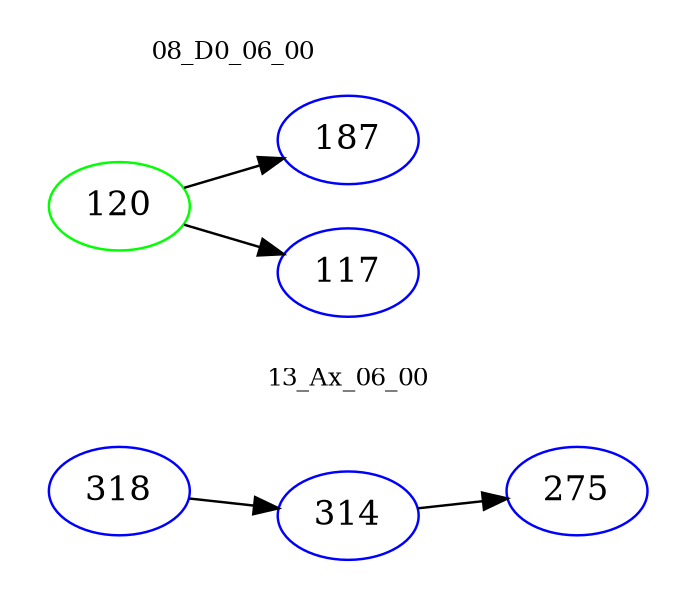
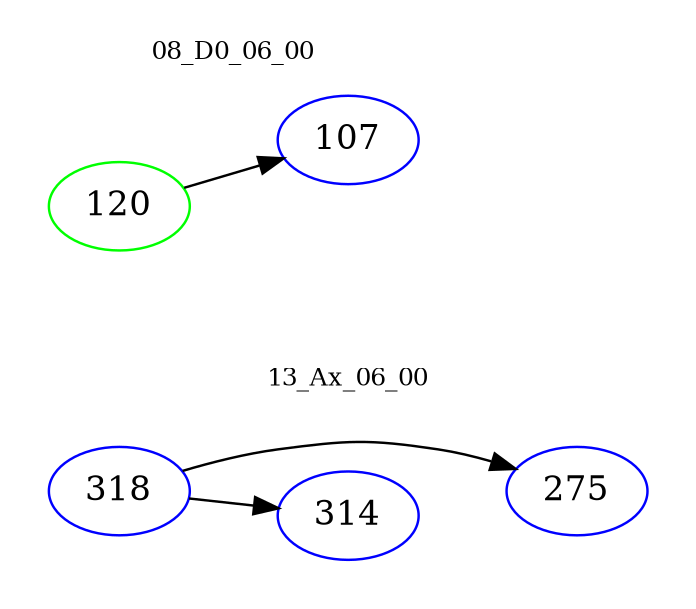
node "187": label "187" -> "107"
node "117": removed
edge "314" -> "275": now "318" -> "275"
